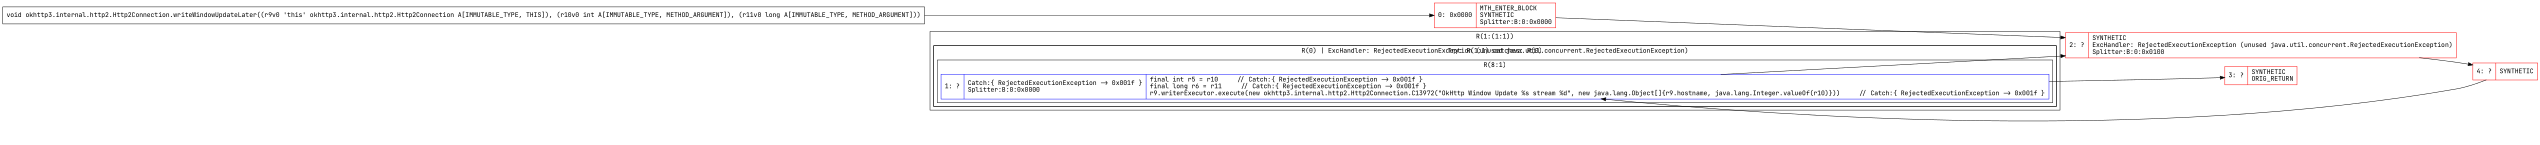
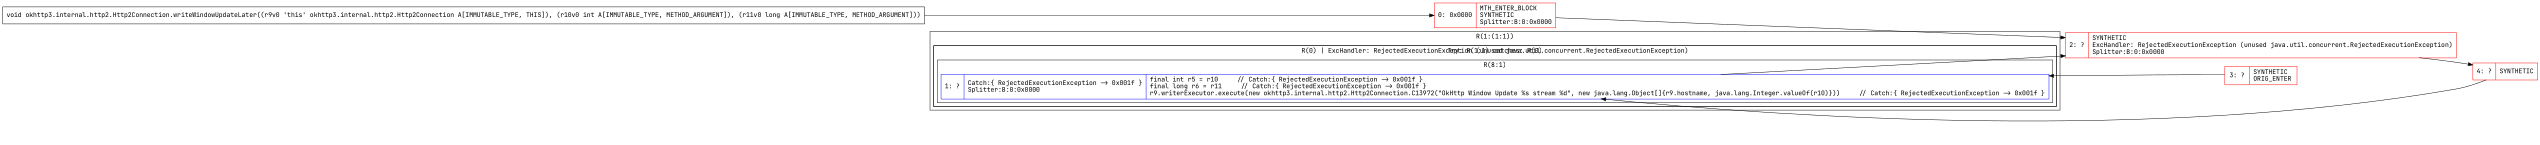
node "2: ?": text "Splitter:B:0:0x0100" -> "Splitter:B:0:0x0000"
node "3: ?": text "ORIG_RETURN" -> "ORIG_ENTER"
edge "1: ?" -> "3: ?": reversed
